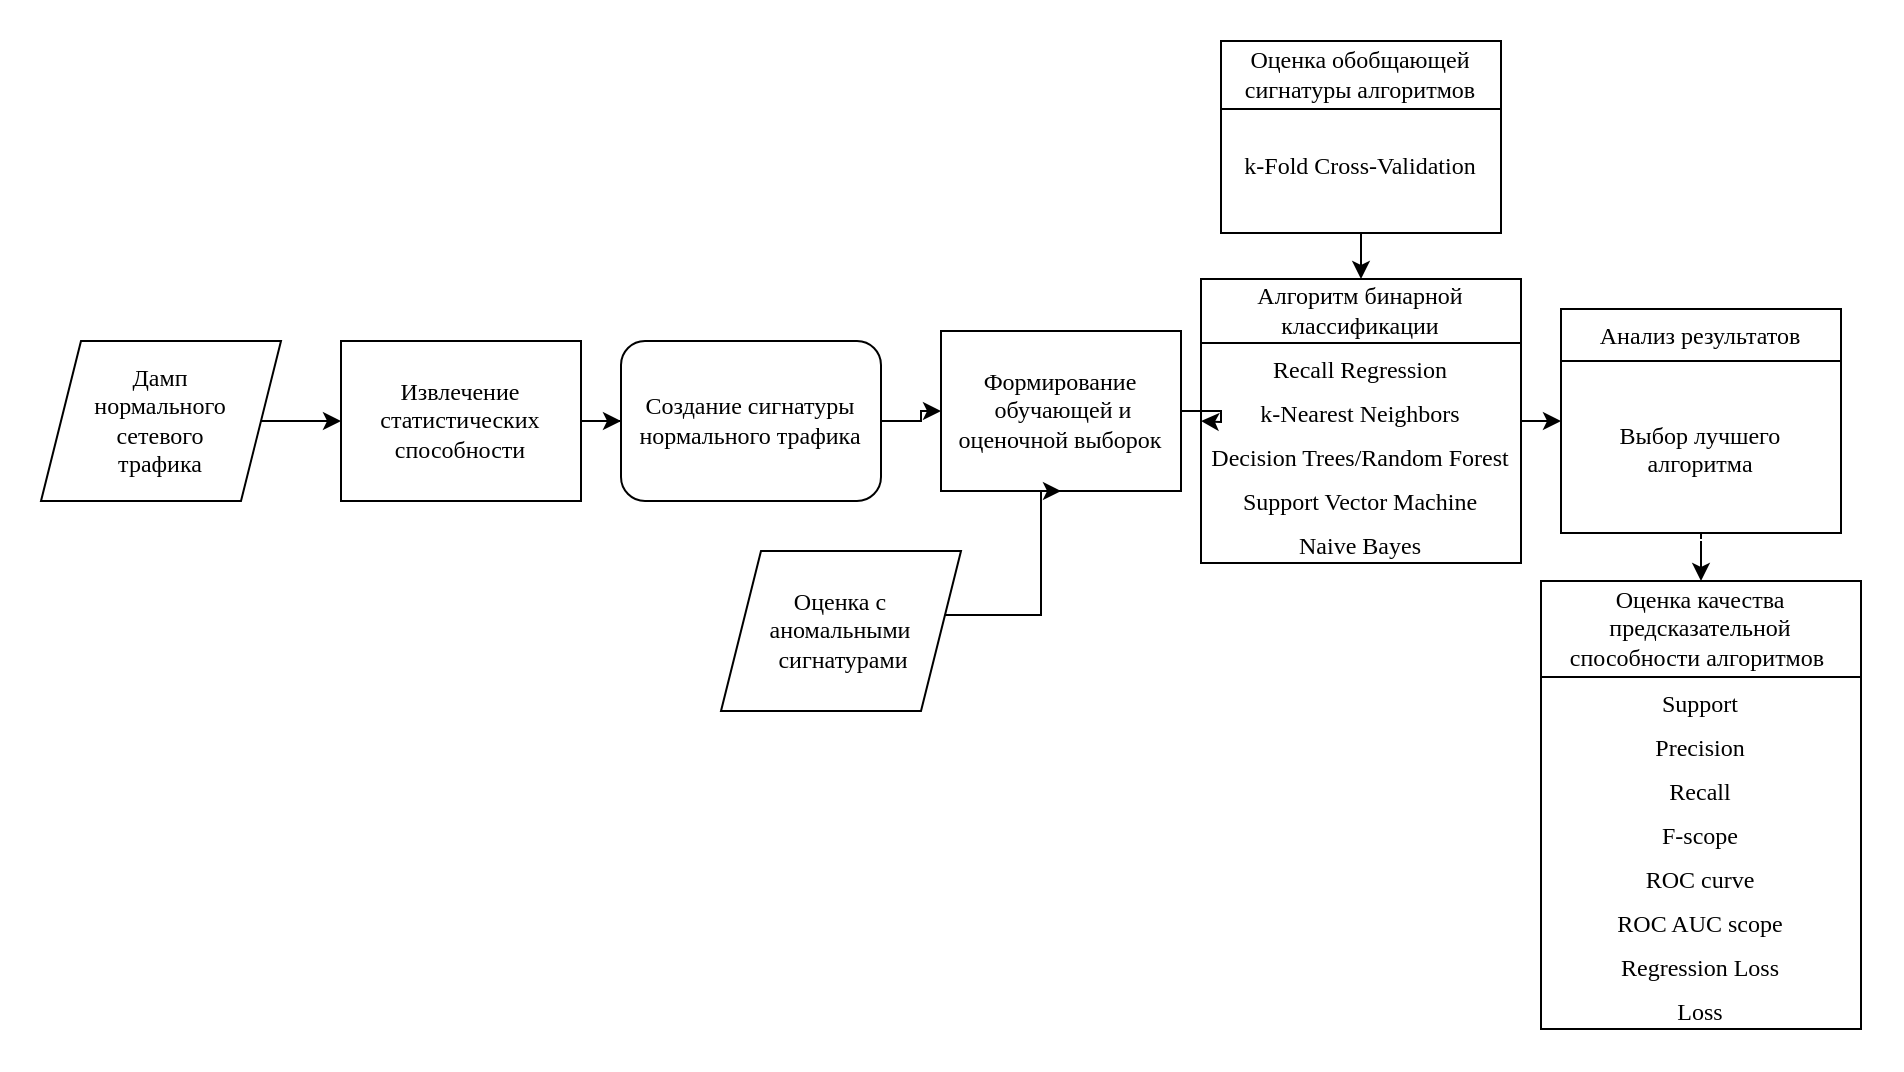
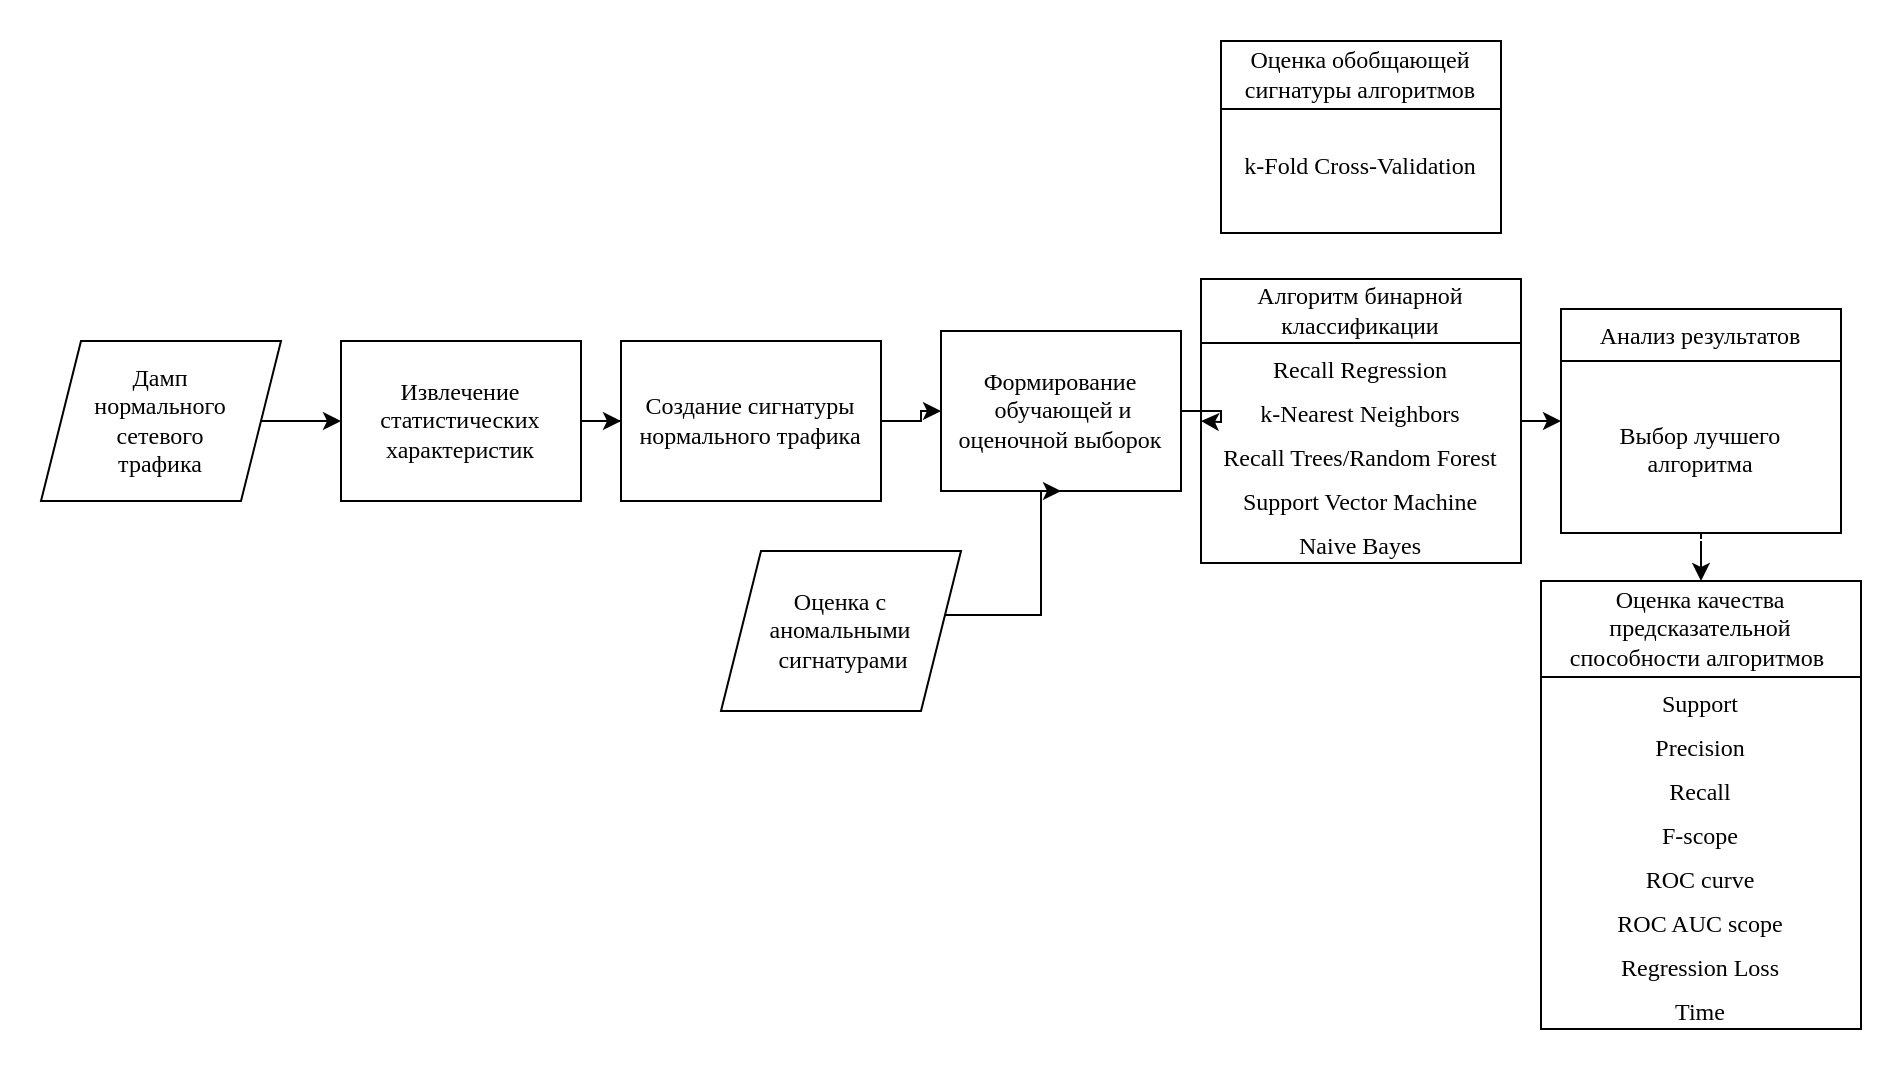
edge "Оценка обобщающей сигнатуры алгоритмов" -> "Алгоритм бинарной классификации": removed
node "Извлечение статистическихспособности": label "Извлечение статистическихспособности" -> "Извлечение статистическиххарактеристик"
node "Создание сигнатуры нормального трафика": shape rounded rectangle -> rectangle
node "Decision Trees/Random Forest": label "Decision Trees/Random Forest" -> "Recall Trees/Random Forest"
node "Loss": label "Loss" -> "Time"
